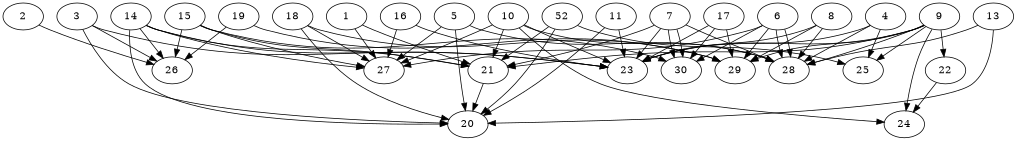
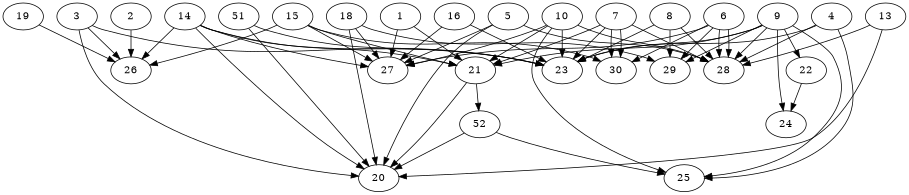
node "11": label "11" -> "51"
node "17": removed
edge "52" -> "21": reversed
edge "19" -> "29": removed
edge "10" -> "24": now "10" -> "25"
